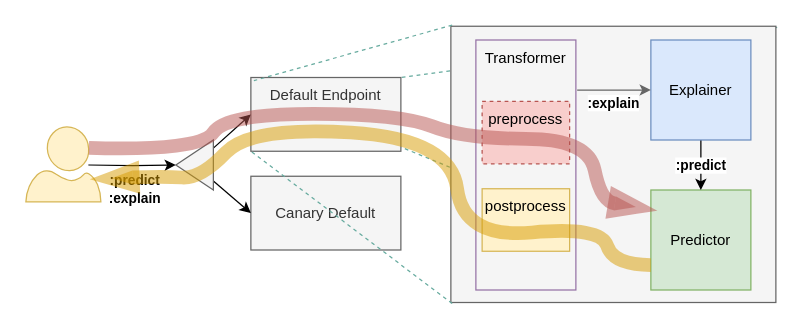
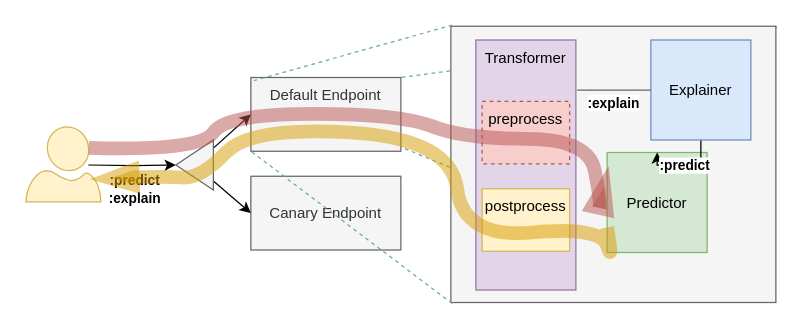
edge "Transformer" -> "Explainer": arrowhead classic -> none
node "Transformer": fillcolor #f5f5f5 -> #e1d5e7
node "Canary Default": label "Canary Default" -> "Canary Endpoint"
node "Predictor": moved (701, 240) -> (657, 203)
